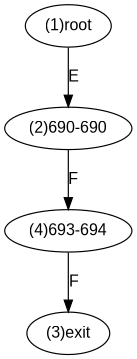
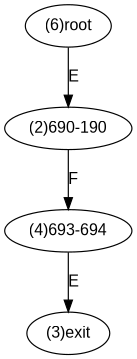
node "(1)root": label "(1)root" -> "(6)root"
node "(2)690-690": label "(2)690-690" -> "(2)690-190"
edge "(4)693-694" -> "(3)exit": label "F" -> "E"
